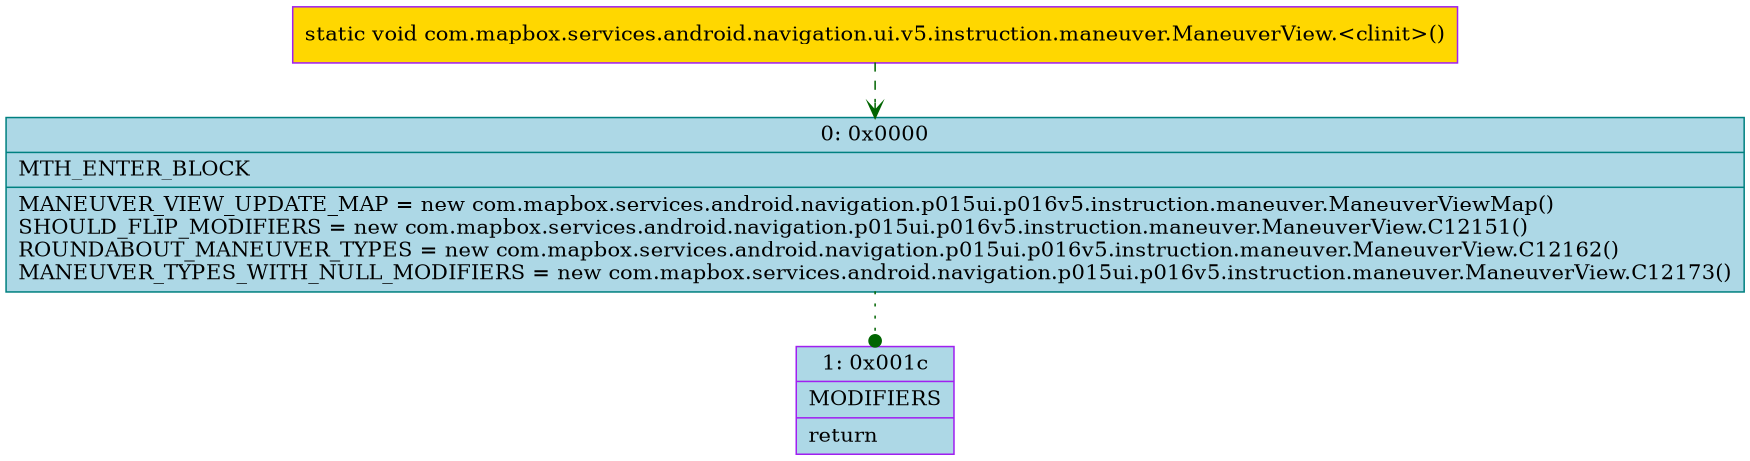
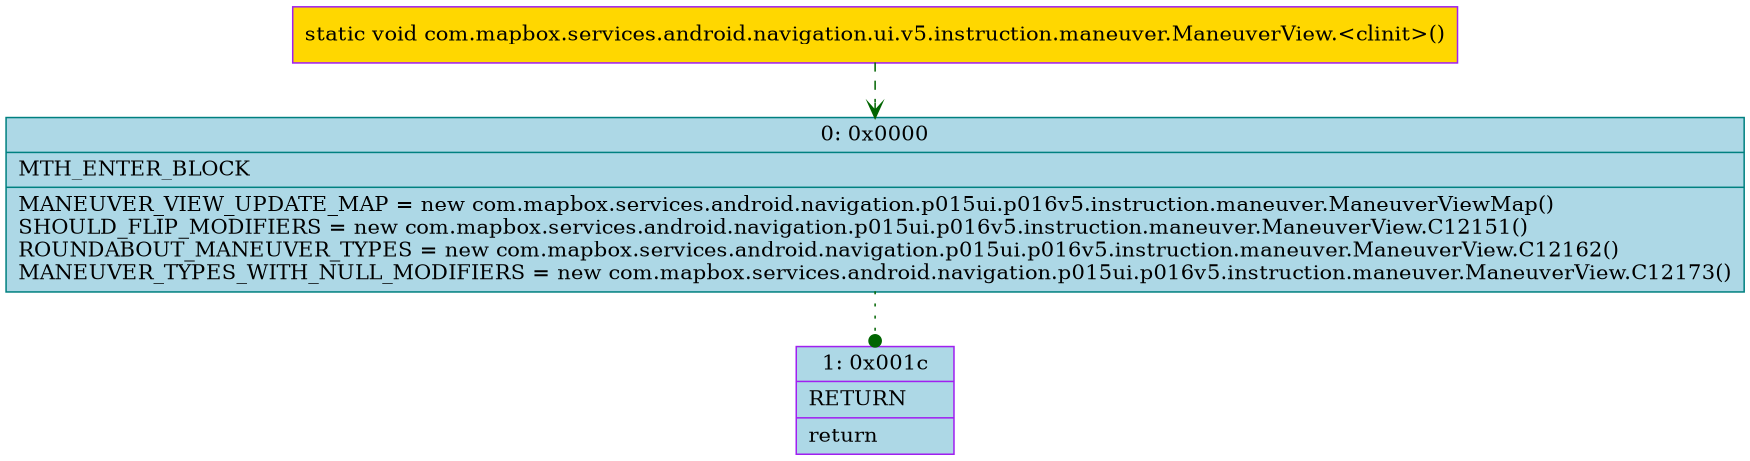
node "1: 0x001c": text "MODIFIERS" -> "RETURN"
